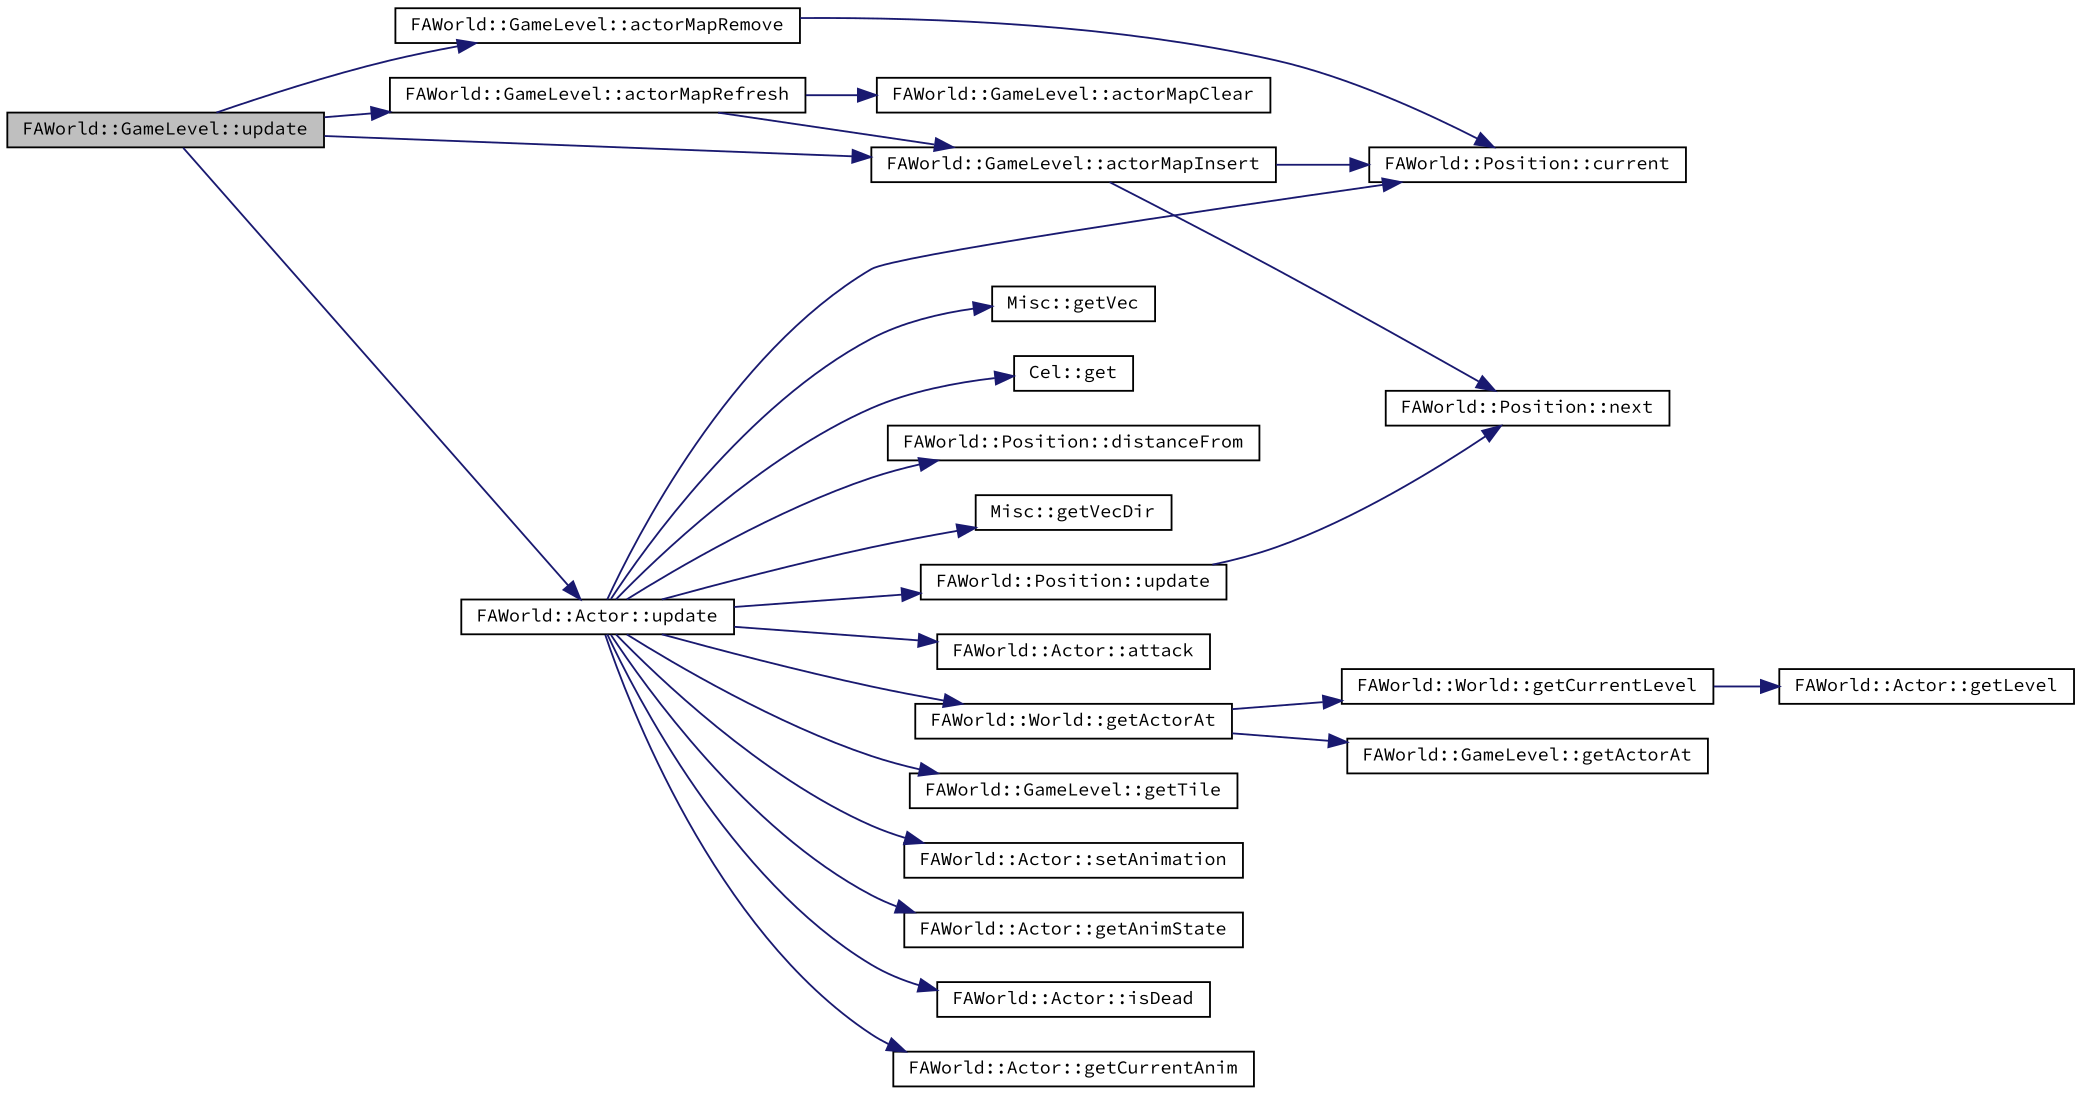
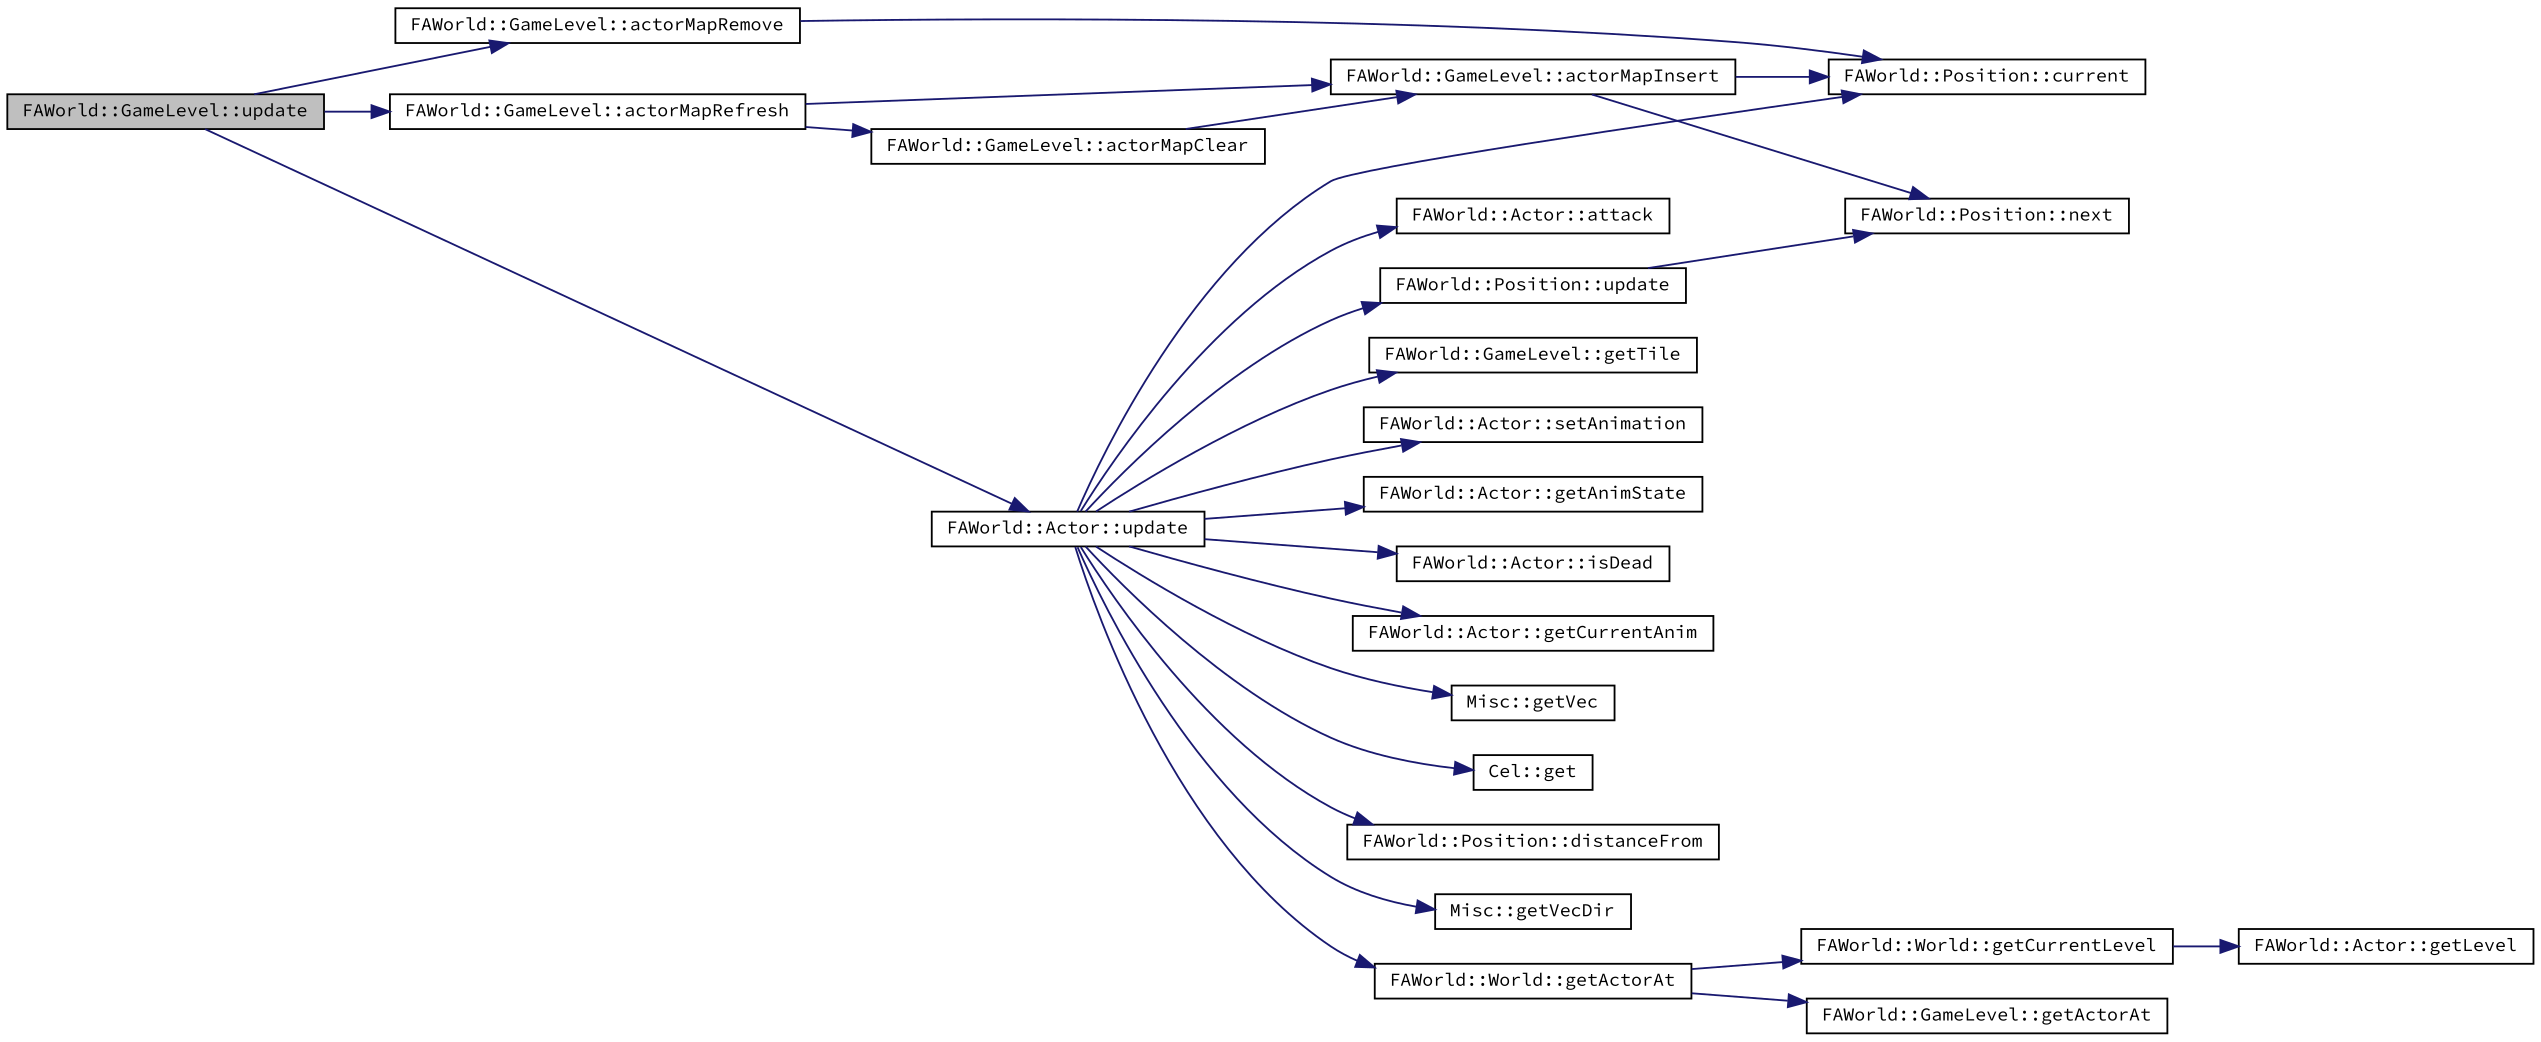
edge "FAWorld::GameLevel::update" -> "FAWorld::GameLevel::actorMapInsert": now "FAWorld::GameLevel::actorMapClear" -> "FAWorld::GameLevel::actorMapInsert"
